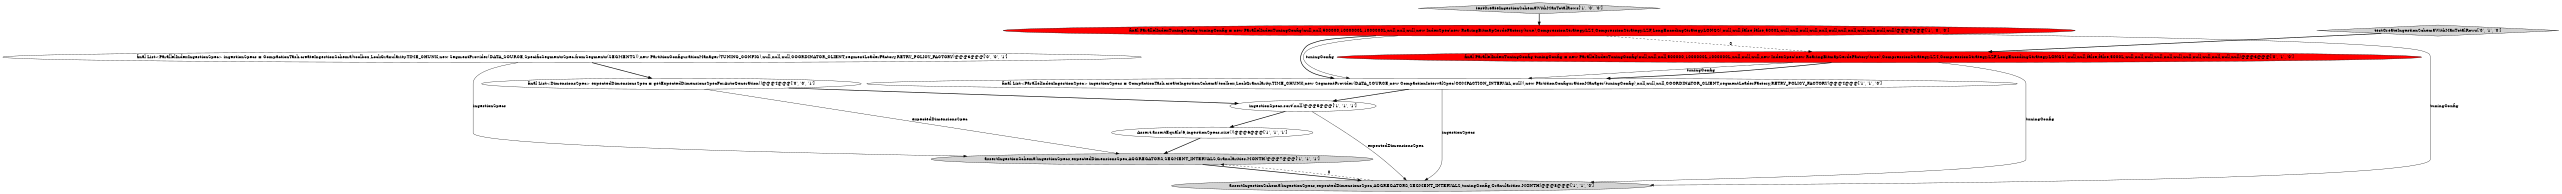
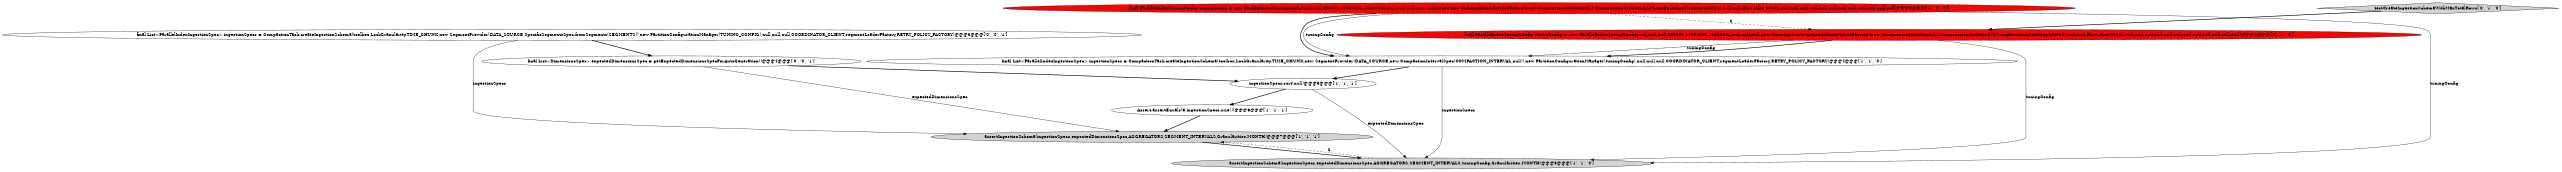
node "testCreateIngestionSchemaWithMaxTotalRows['1', '0', '0']": removed
